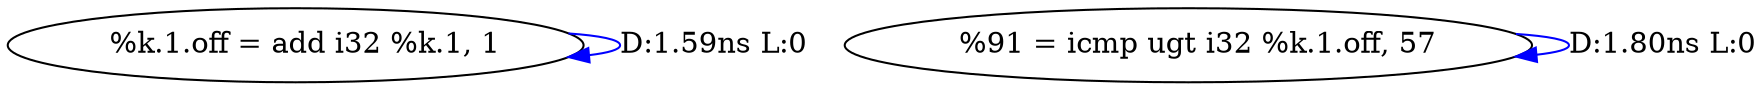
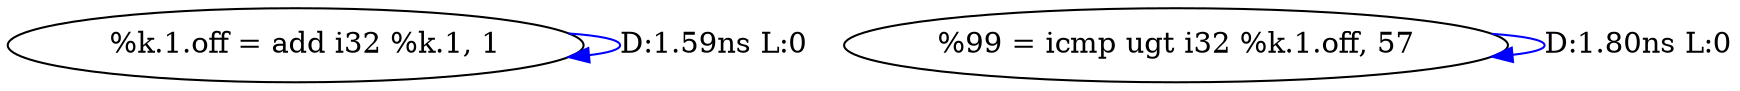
node "%91 = icmp ugt i32 %k.1.off, 57": label "%91 = icmp ugt i32 %k.1.off, 57" -> "%99 = icmp ugt i32 %k.1.off, 57"
